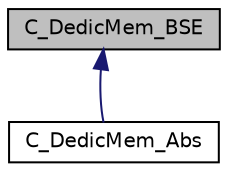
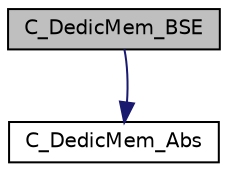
edge "C_DedicMem_Abs" -> "C_DedicMem_BSE": reversed
